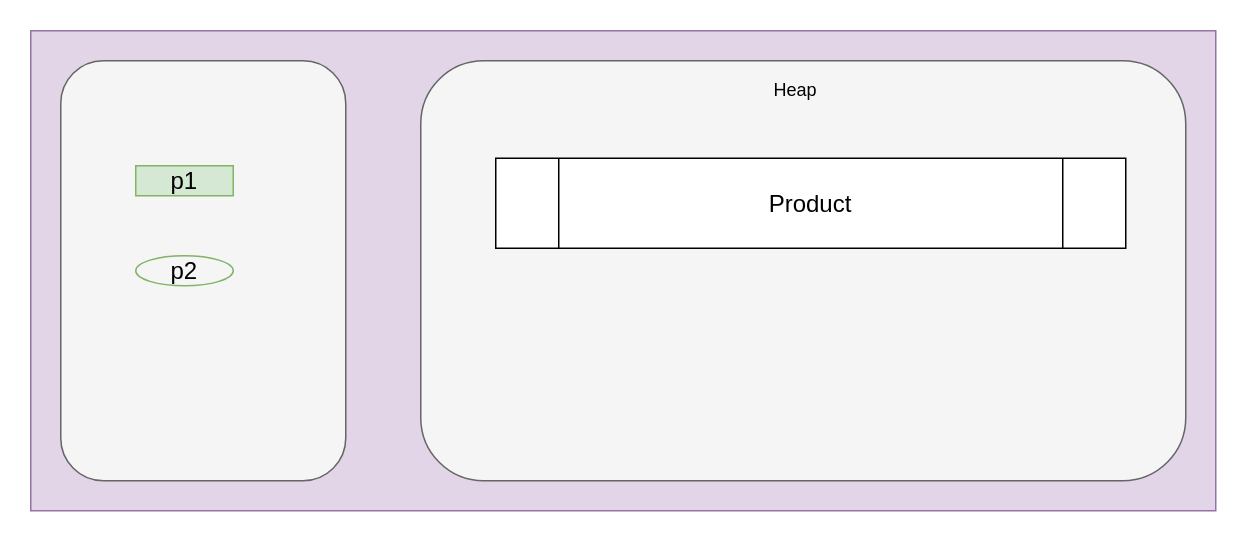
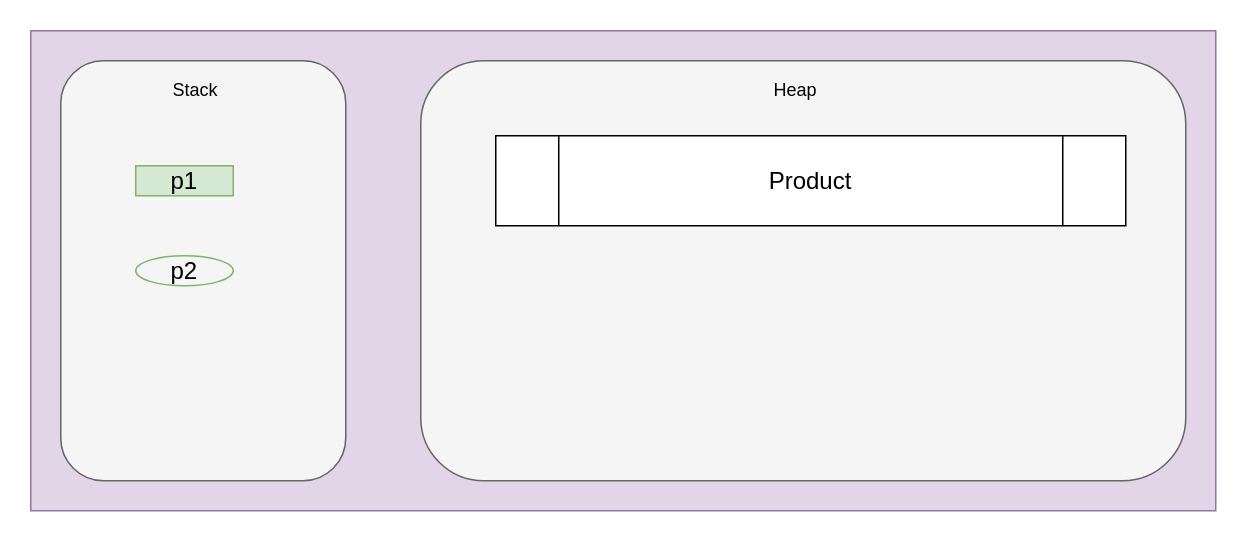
node "Stack": added
node "Product": moved (811, 203) -> (811, 181)
